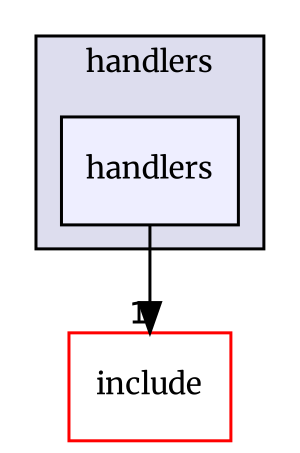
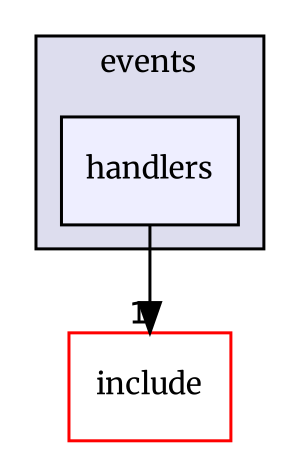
cluster "handlers": label "handlers" -> "events"
